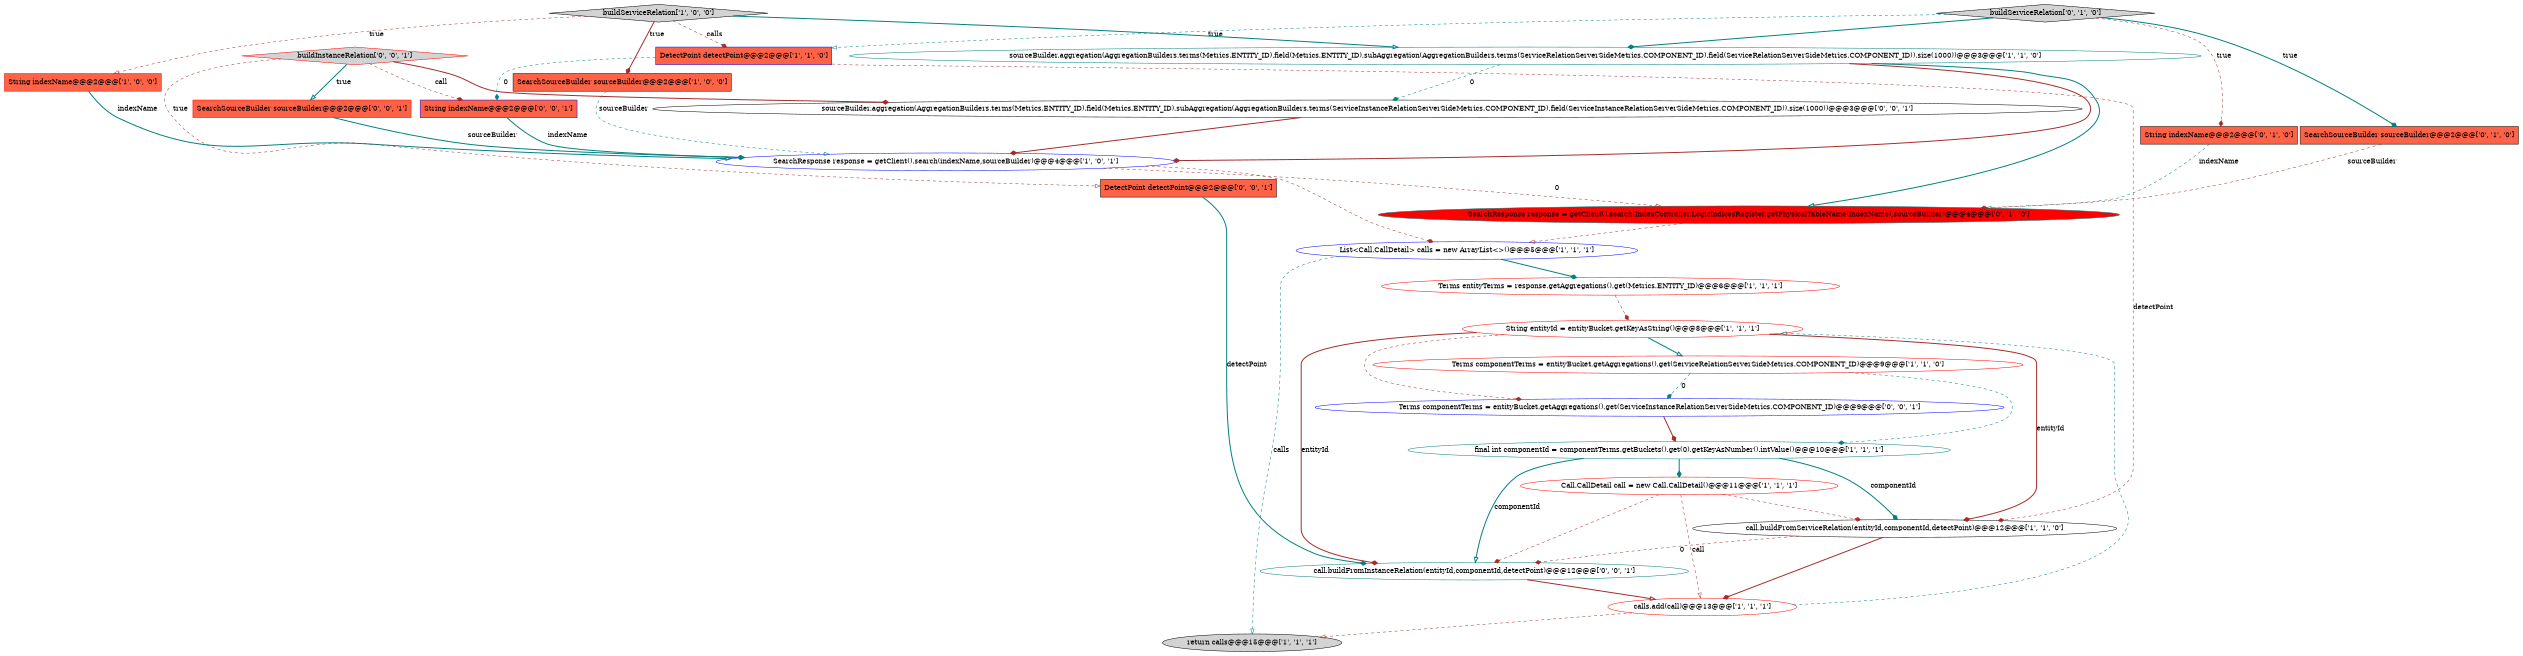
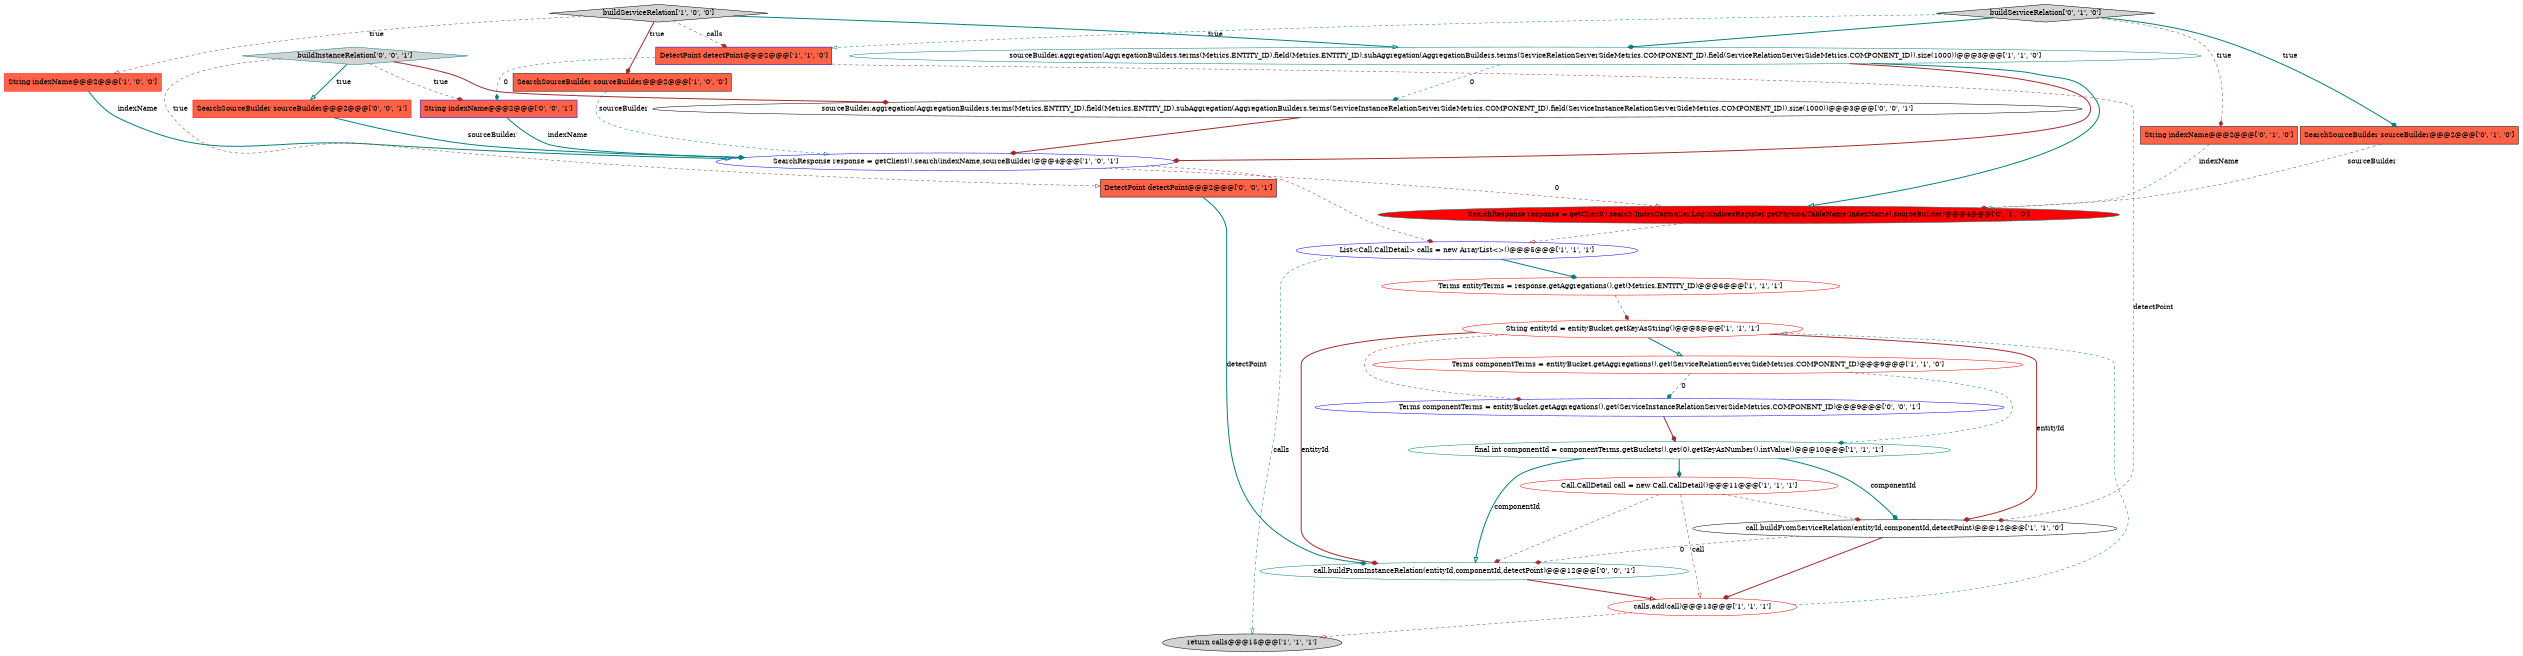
node "buildInstanceRelation['0', '0', '1']": color red -> teal
edge "buildInstanceRelation['0', '0', '1']" -> "String indexName@@@2@@@['0', '0', '1']": label "call" -> "true"
